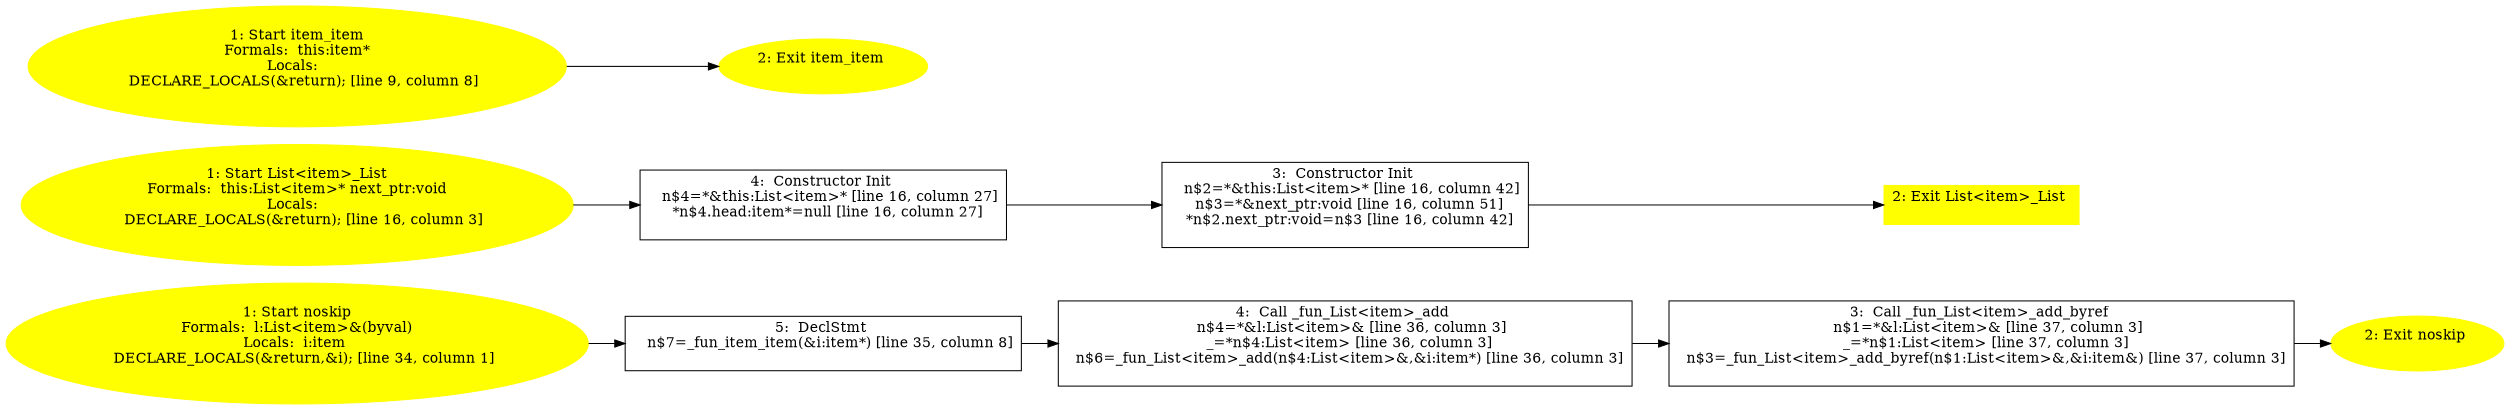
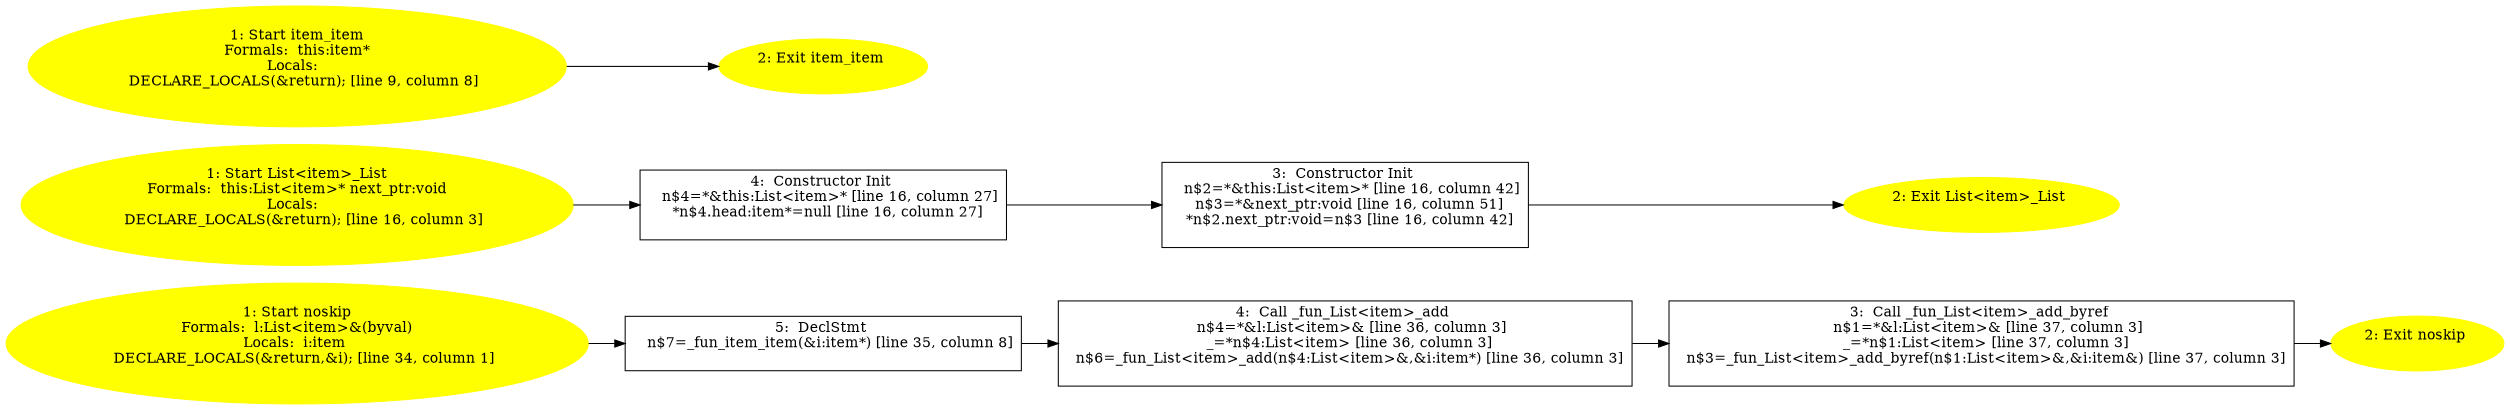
node "2: Exit List<item>_List": shape box -> ellipse
